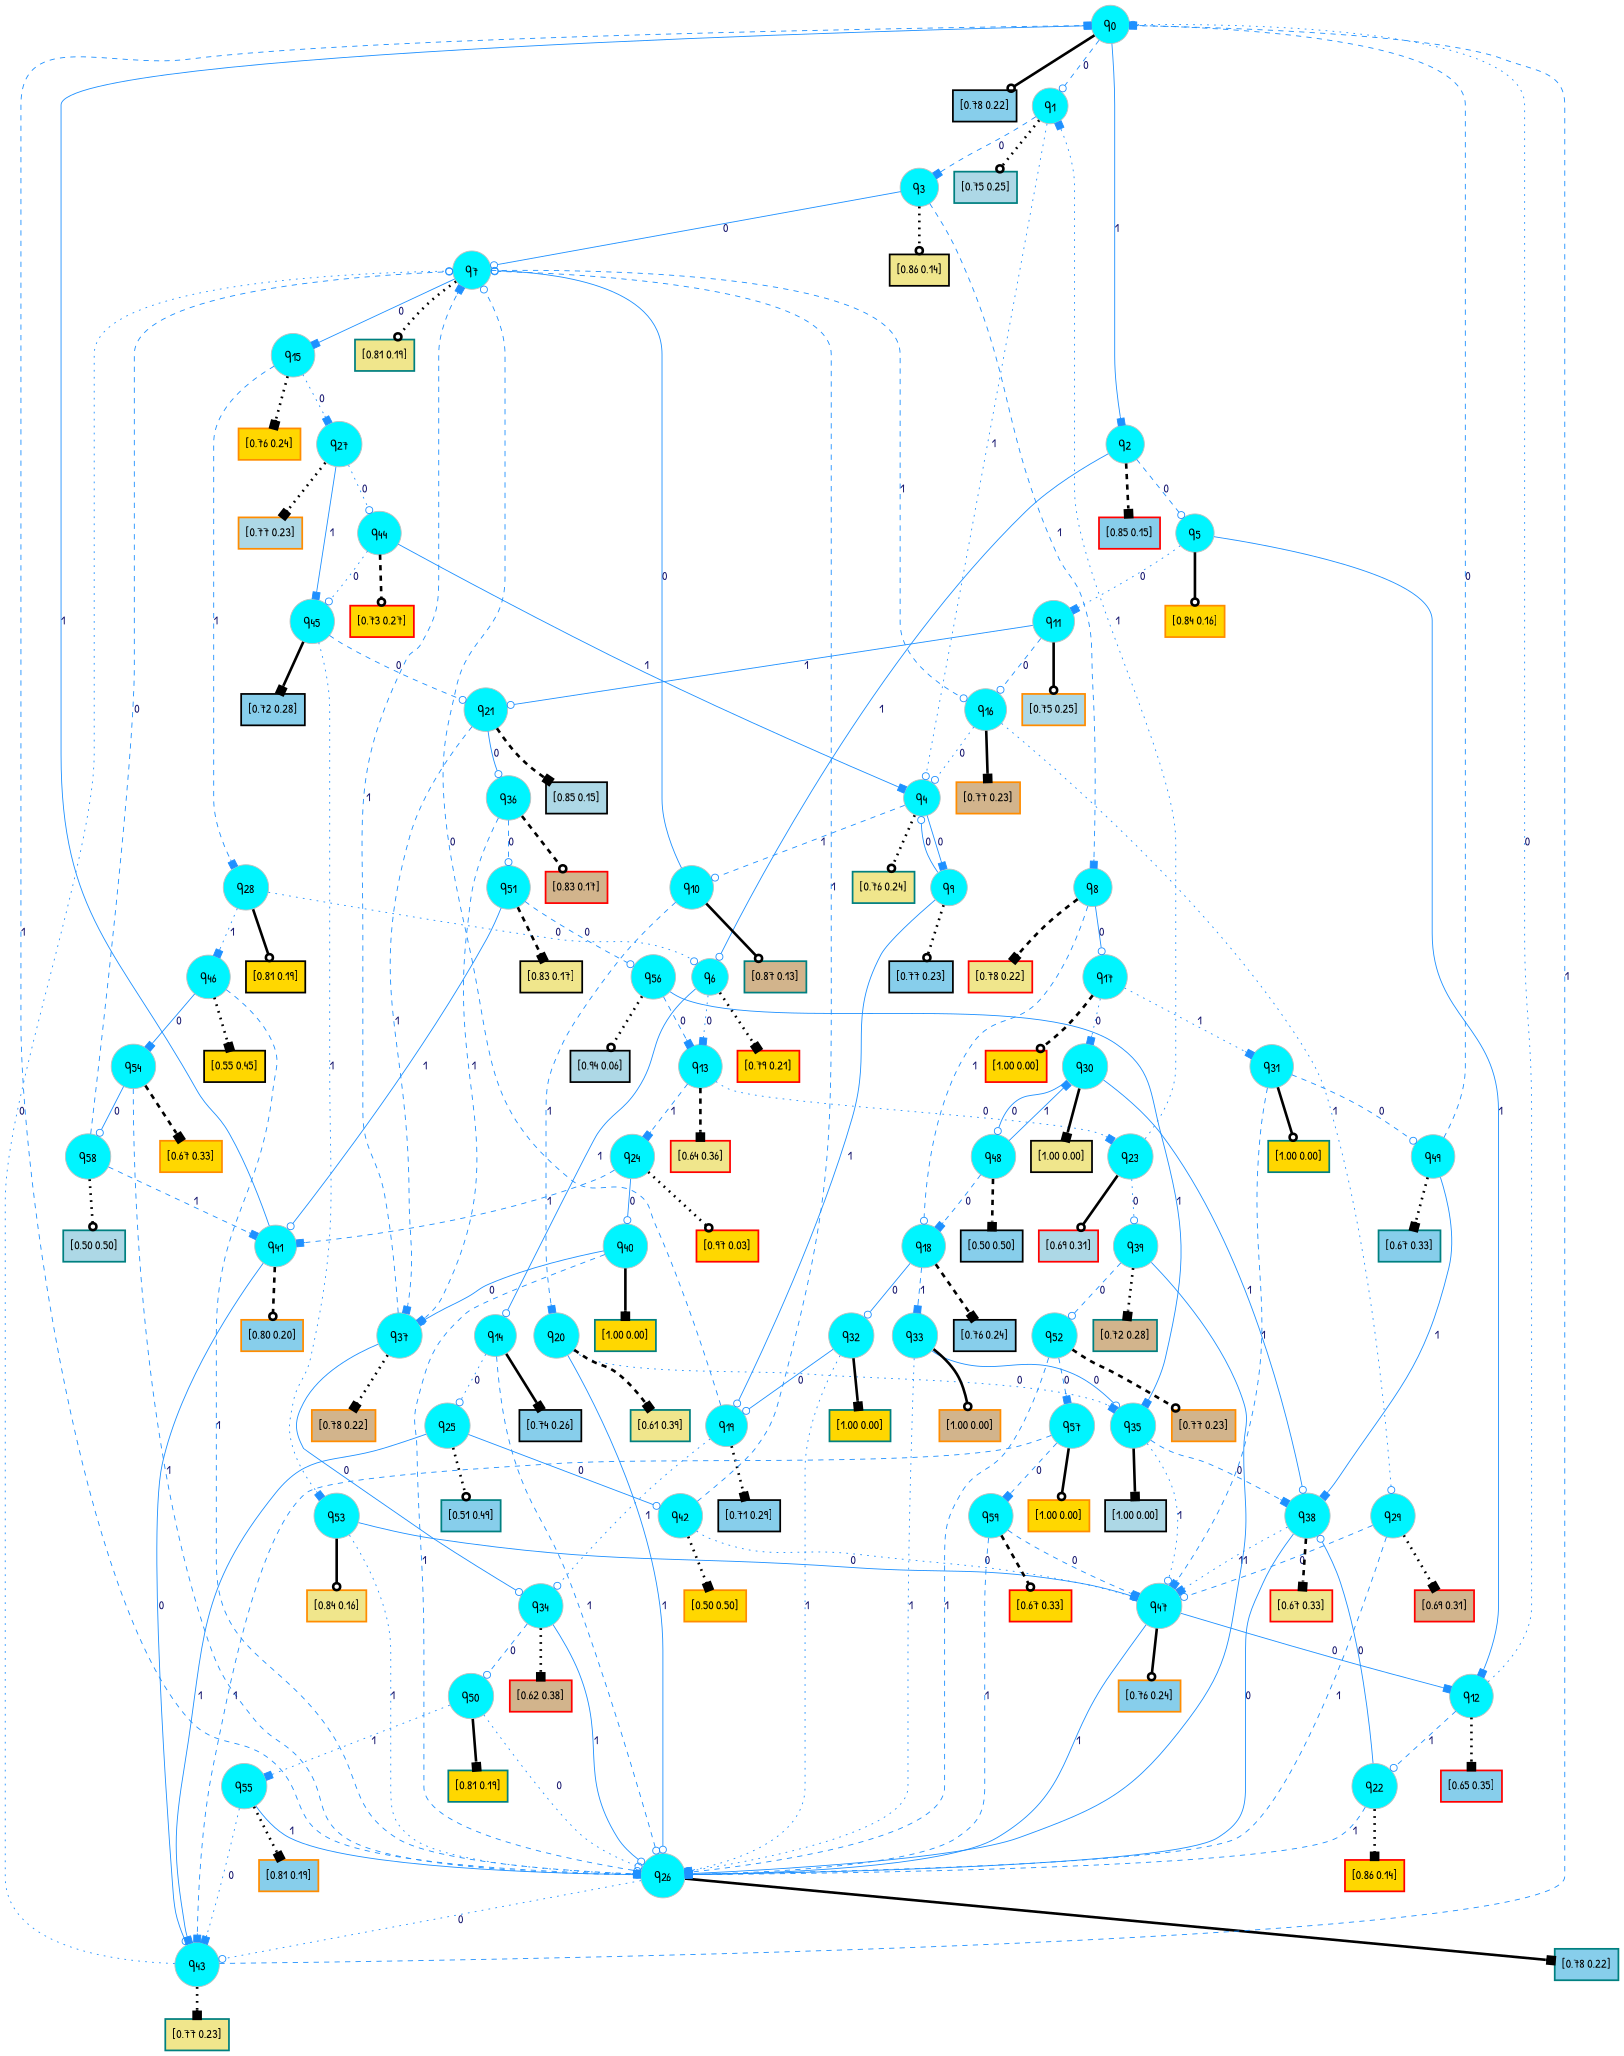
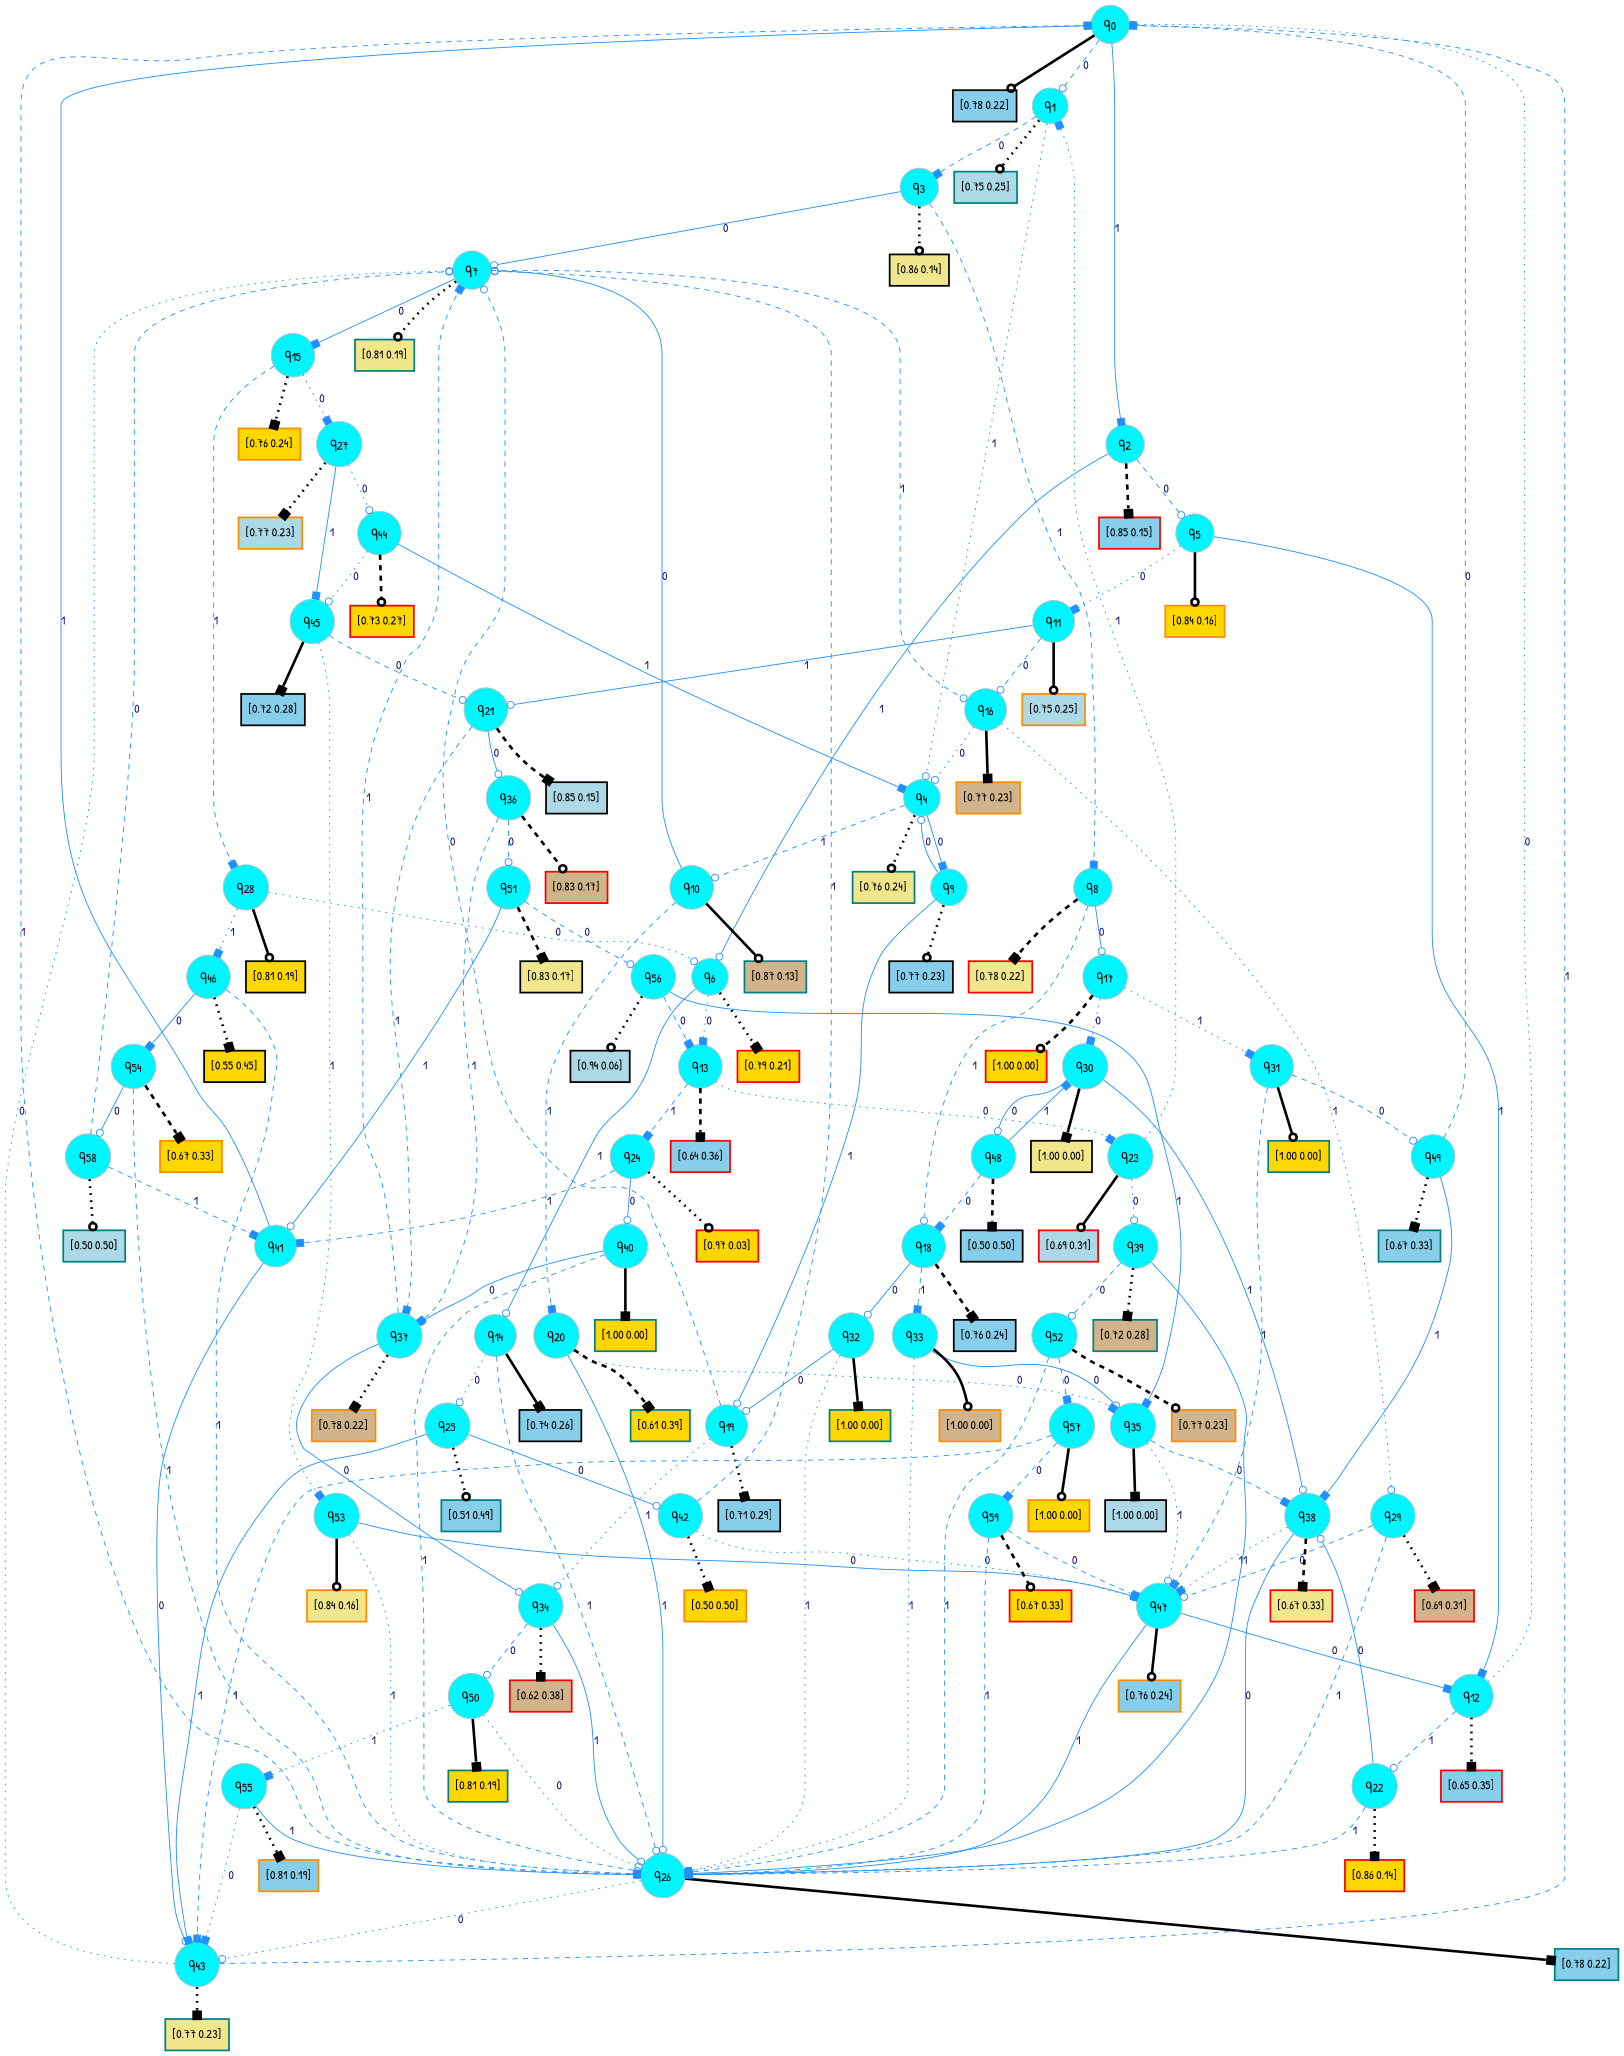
node "[0.64 0.36]": fillcolor khaki -> skyblue
node "[0.80 0.20]": removed
node "[0.61 0.39]": fillcolor khaki -> gold
